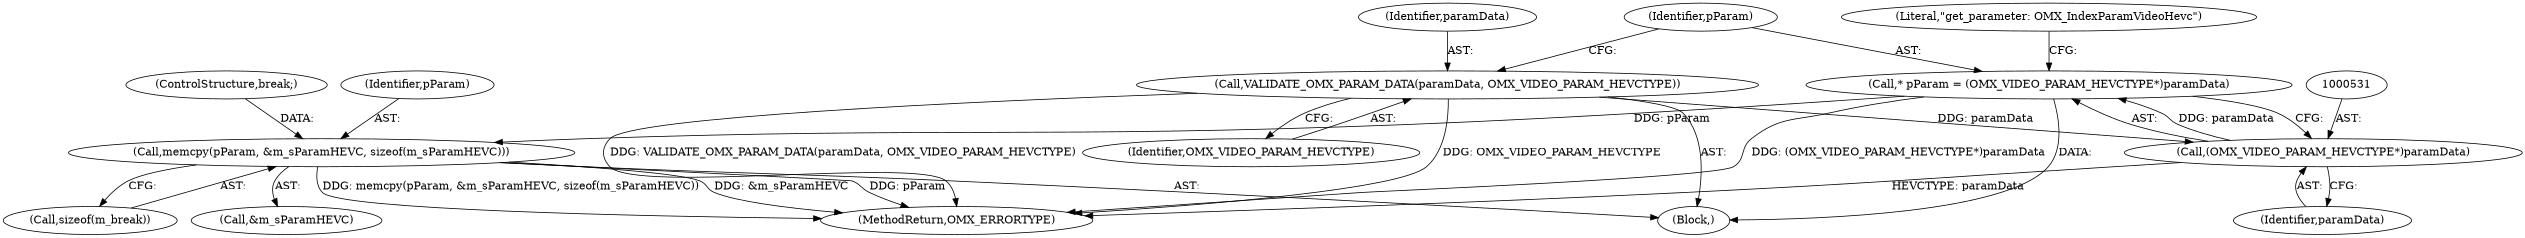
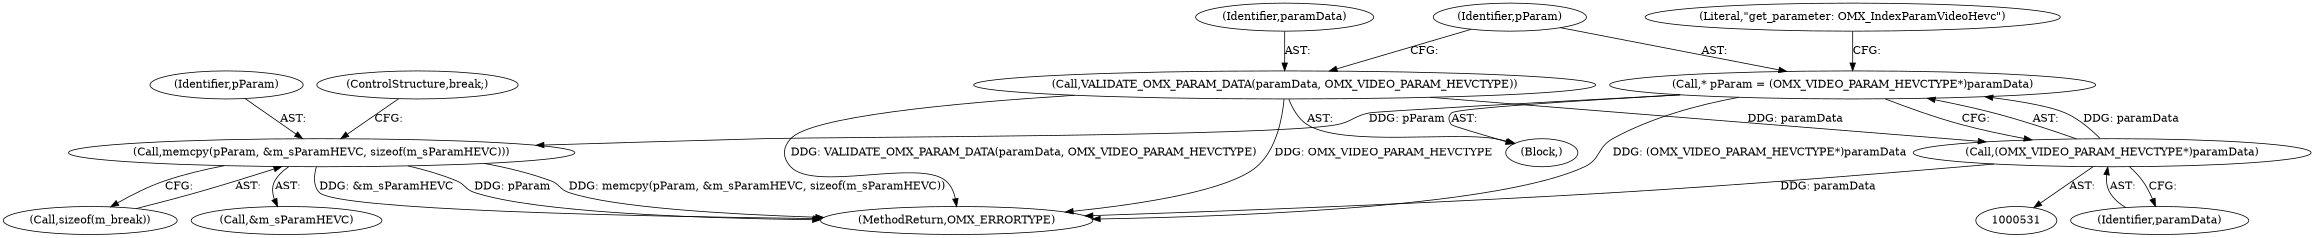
edge "1000531" -> "(Call,(OMX_VIDEO_PARAM_HEVCTYPE*)paramData)": reversed
edge "(ControlStructure,break;)" -> "(Call,memcpy(pParam, &m_sParamHEVC, sizeof(m_sParamHEVC)))": label "DATA: " -> "CFG: "
node "(Identifier,OMX_VIDEO_PARAM_HEVCTYPE)": removed
edge "(Call,* pParam = (OMX_VIDEO_PARAM_HEVCTYPE*)paramData)" -> "(Block,)": label "DATA: " -> "AST: "
edge "(Call,memcpy(pParam, &m_sParamHEVC, sizeof(m_sParamHEVC)))" -> "(Block,)": removed, label "AST:"
edge "(Call,(OMX_VIDEO_PARAM_HEVCTYPE*)paramData)" -> "(MethodReturn,OMX_ERRORTYPE)": label "HEVCTYPE: paramData" -> "DDG: paramData"
